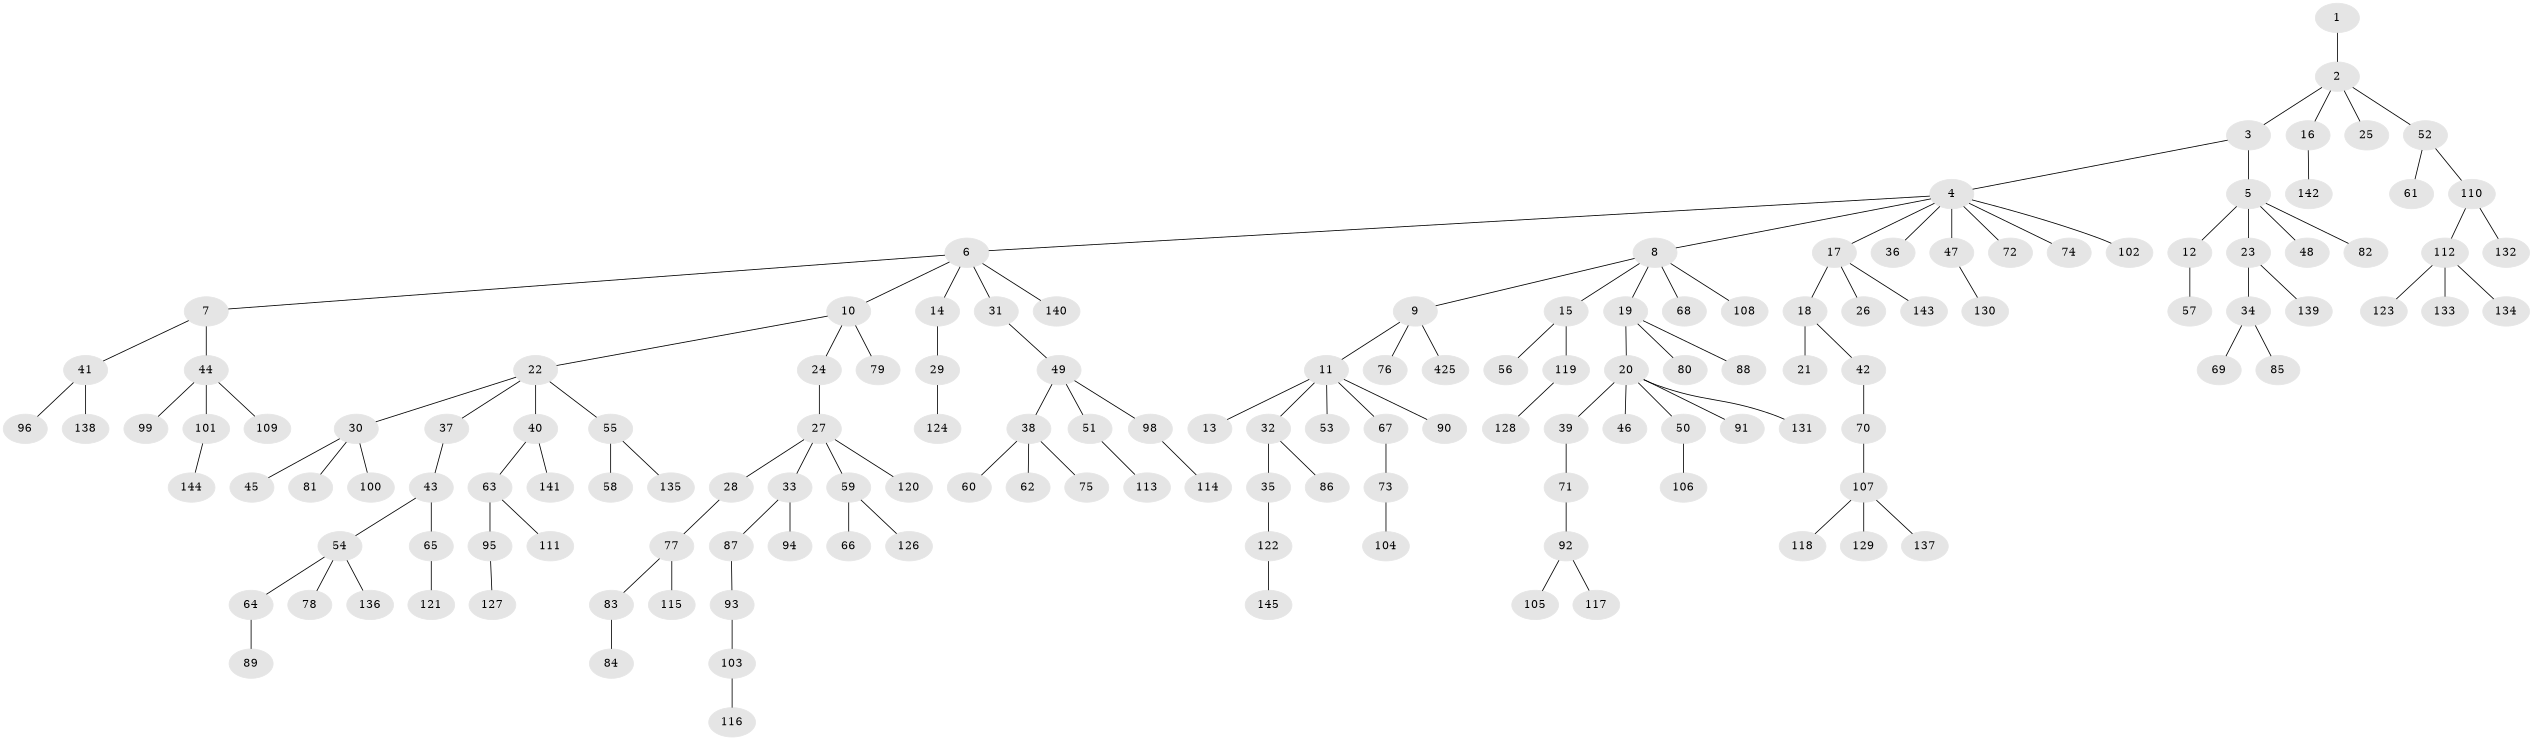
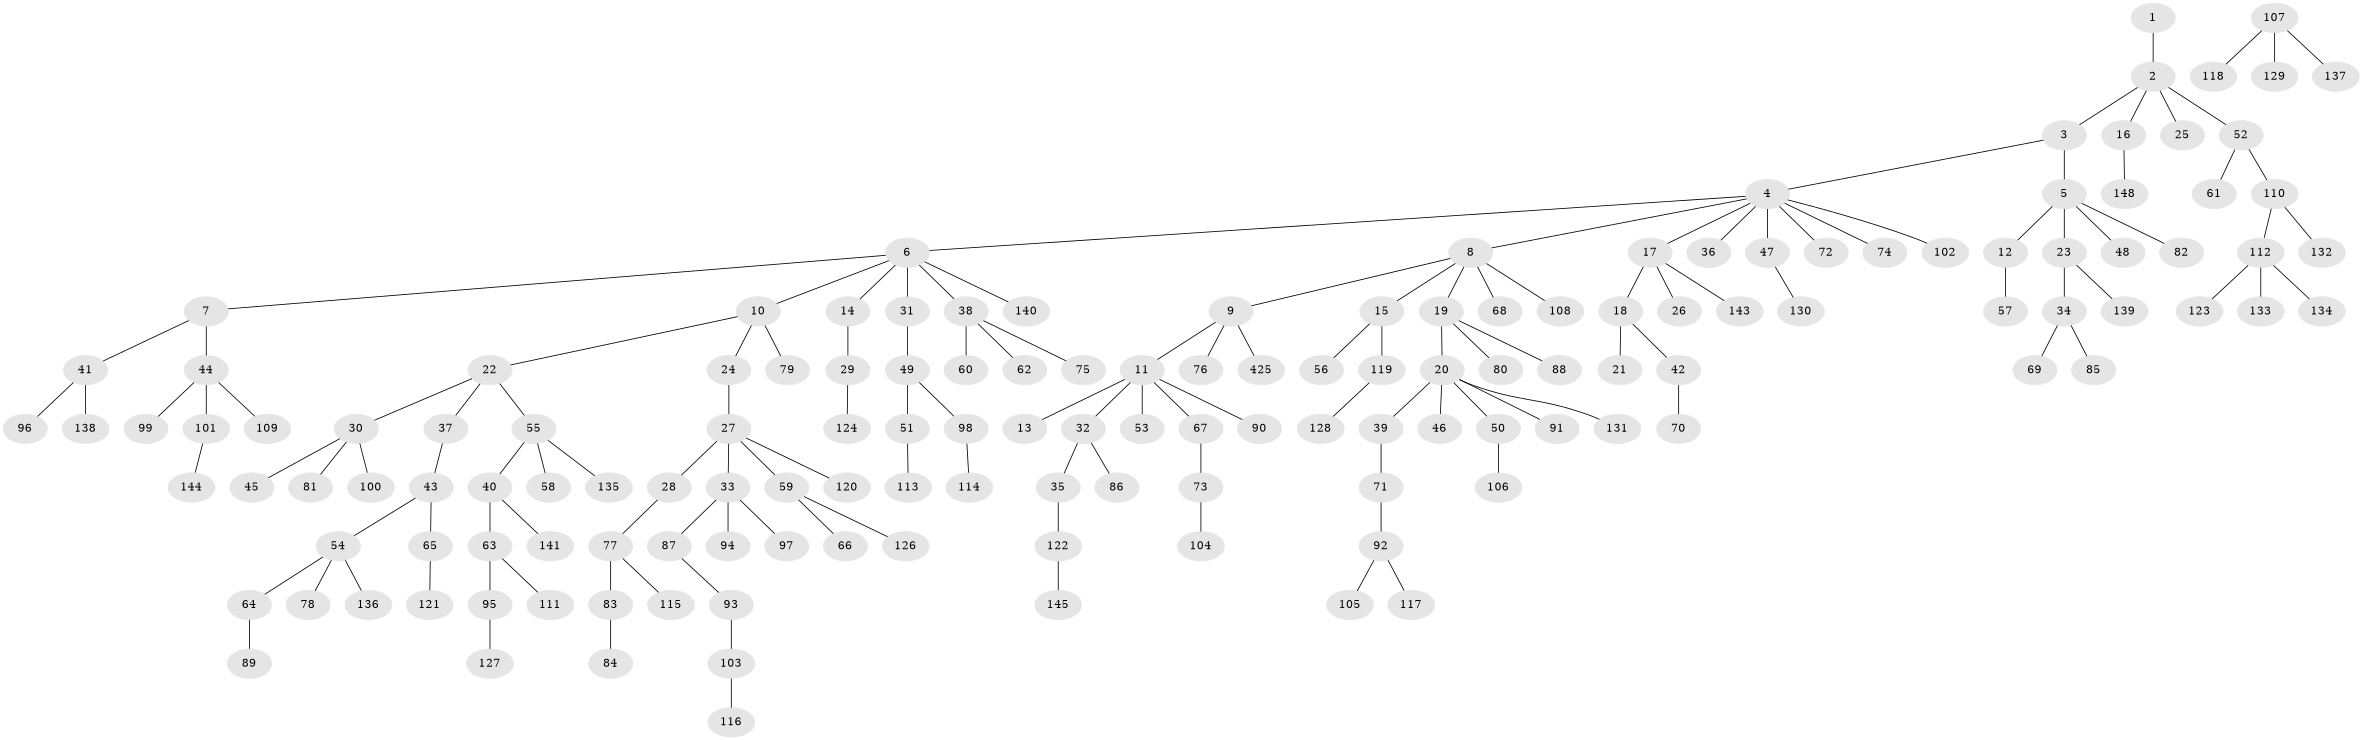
node "142": label "142" -> "148"
edge "22" -- "40": now "55" -- "40"
edge "49" -- "38": now "6" -- "38"
edge "70" -- "107": removed
node "97": added
